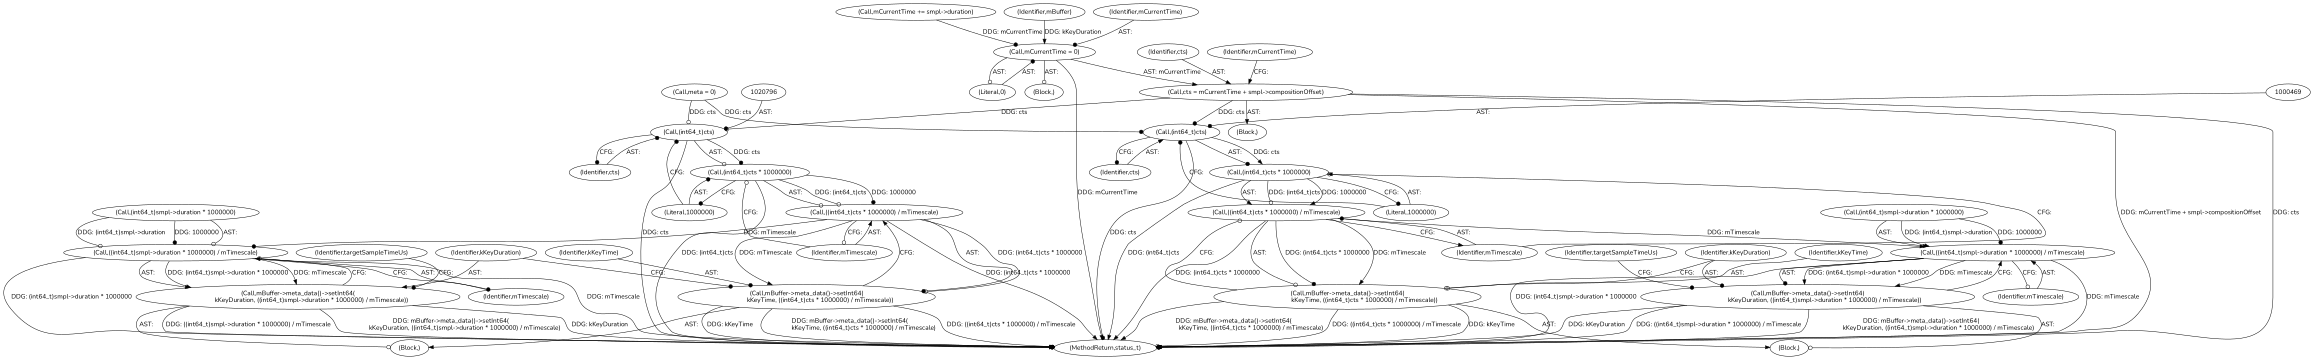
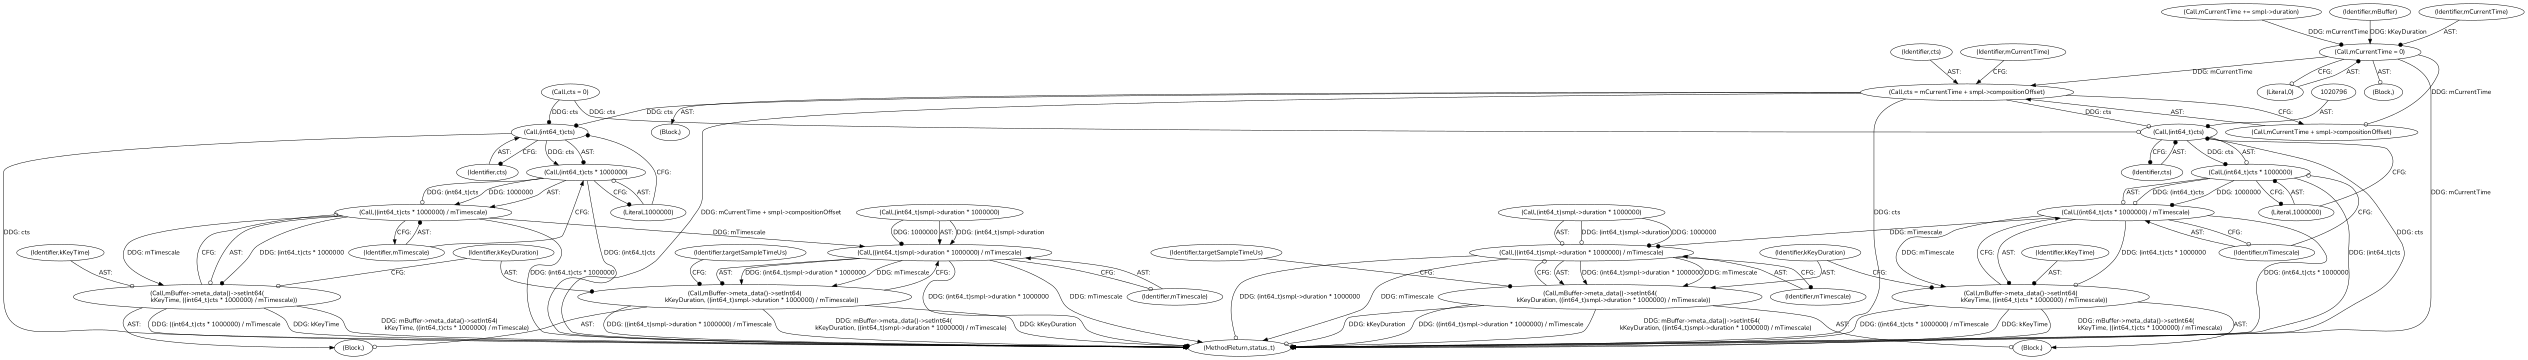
edge "(Call,mCurrentTime = 0)" -> "(Literal,0)": label "AST: " -> "CFG: "
edge "(Call,mCurrentTime = 0)" -> "(Call,cts = mCurrentTime + smpl->compositionOffset)": label "AST: mCurrentTime" -> "DDG: mCurrentTime"
node "(Call,meta = 0)": label "(Call,meta = 0)" -> "(Call,cts = 0)"
node "1000469": removed
node "(Call,mCurrentTime + smpl->compositionOffset)": added
